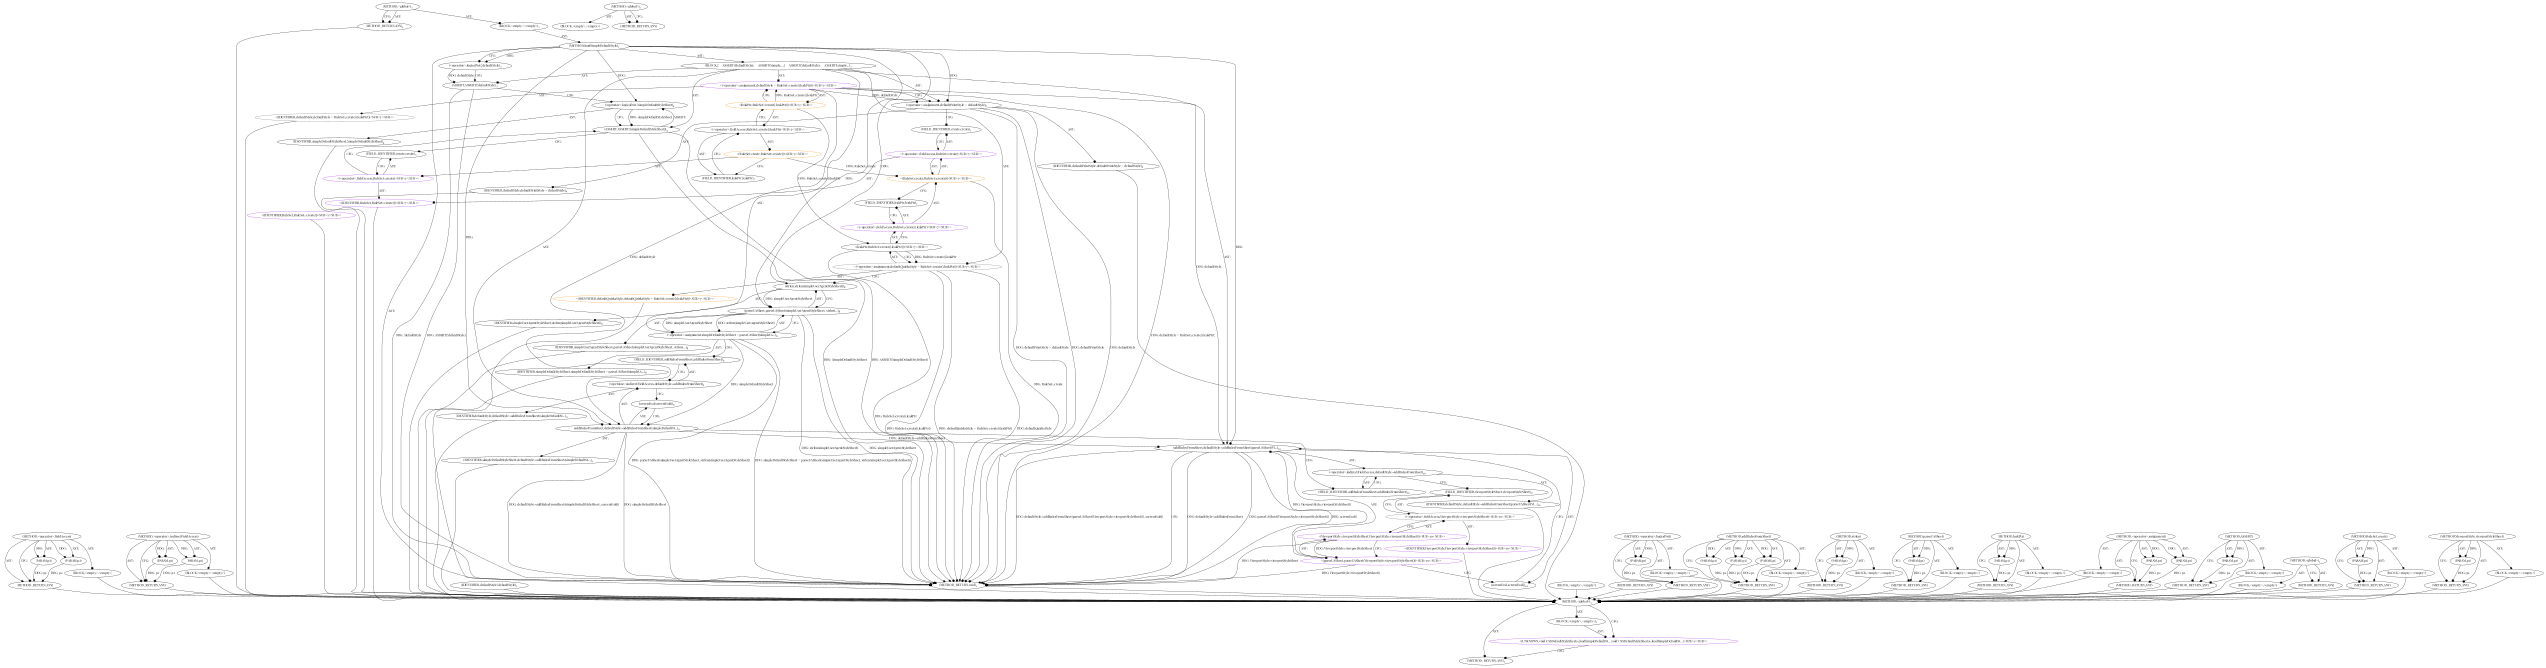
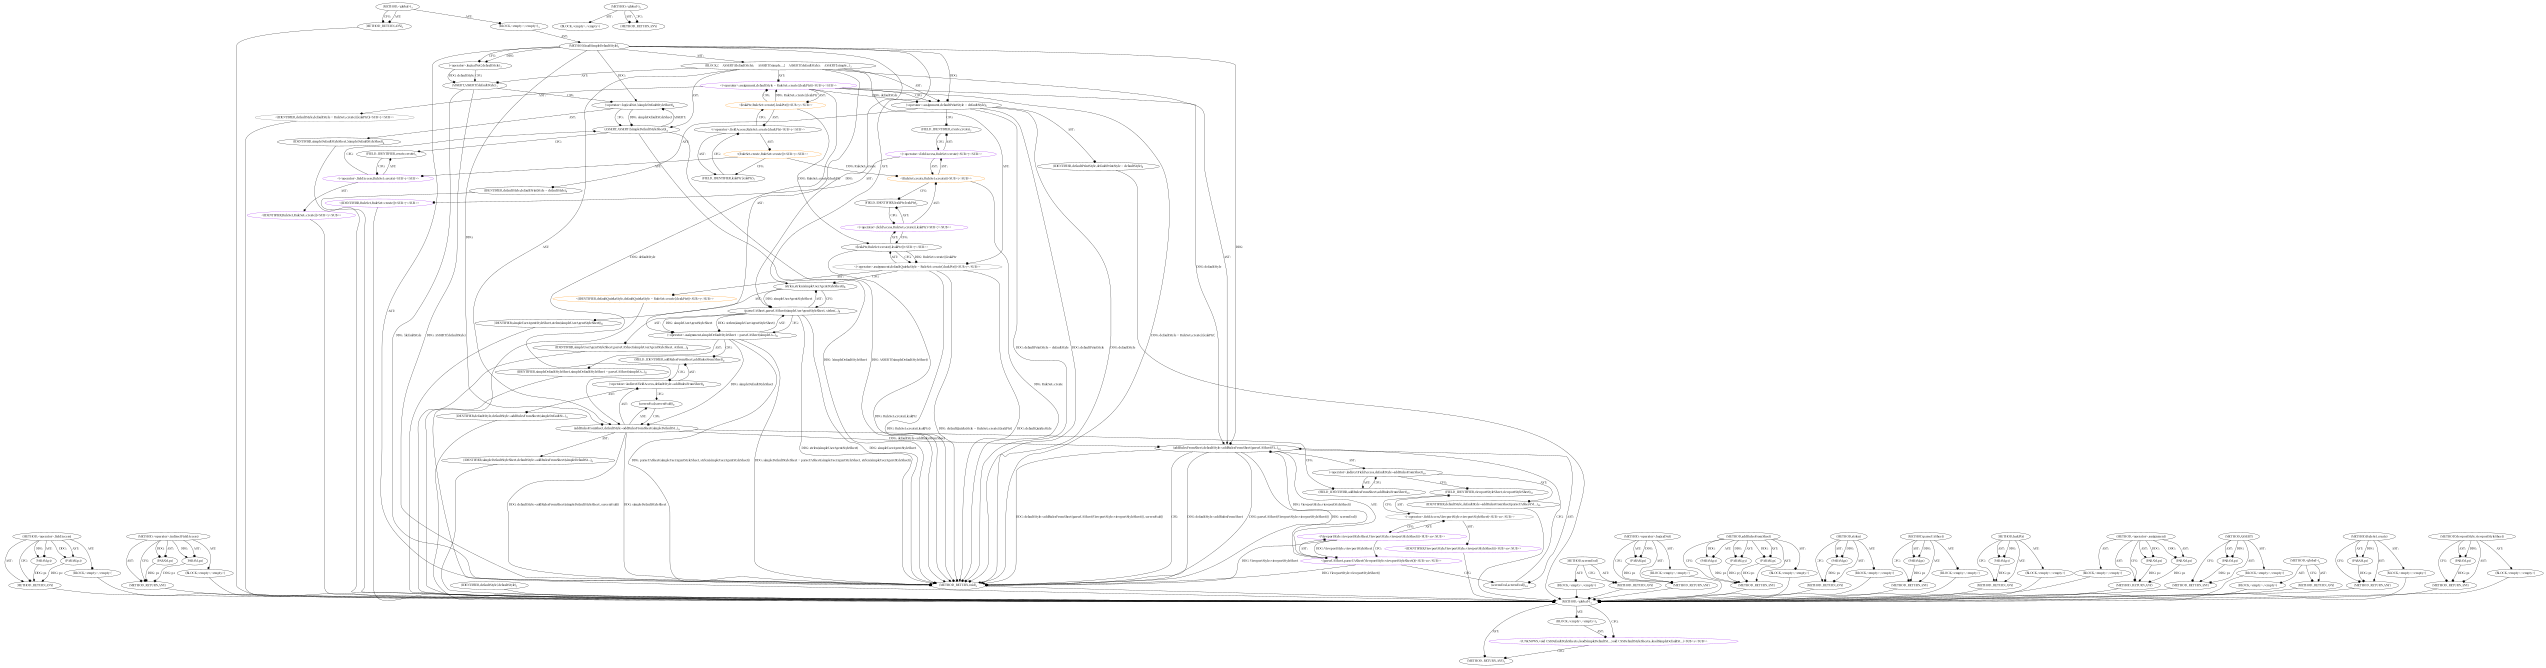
edge "(METHOD,loadSimpleDefaultStyle)" -> "(strlen,strlen(simpleUserAgentStyleSheet))": label "DDG: " -> "AST: "
edge "<(<operator>.fieldAccess,RuleSet::create)<SUB>5</SUB>>" -> "<(IDENTIFIER,RuleSet,RuleSet::create())<SUB>7</SUB>>": now "<(<operator>.fieldAccess,RuleSet::create)<SUB>5</SUB>>" -> "<(IDENTIFIER,RuleSet,RuleSet::create())<SUB>5</SUB>>"
node "(METHOD,screenEval)": added
